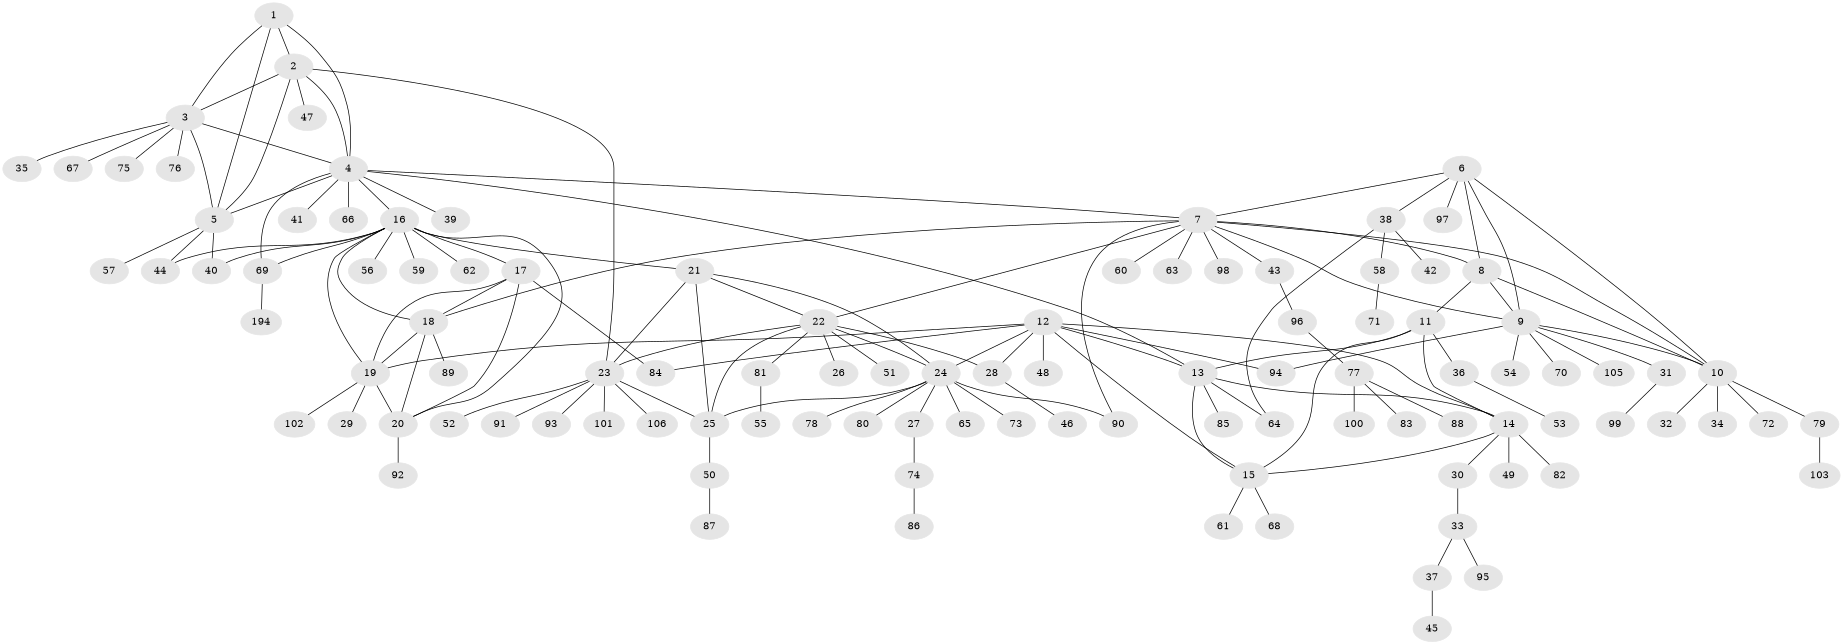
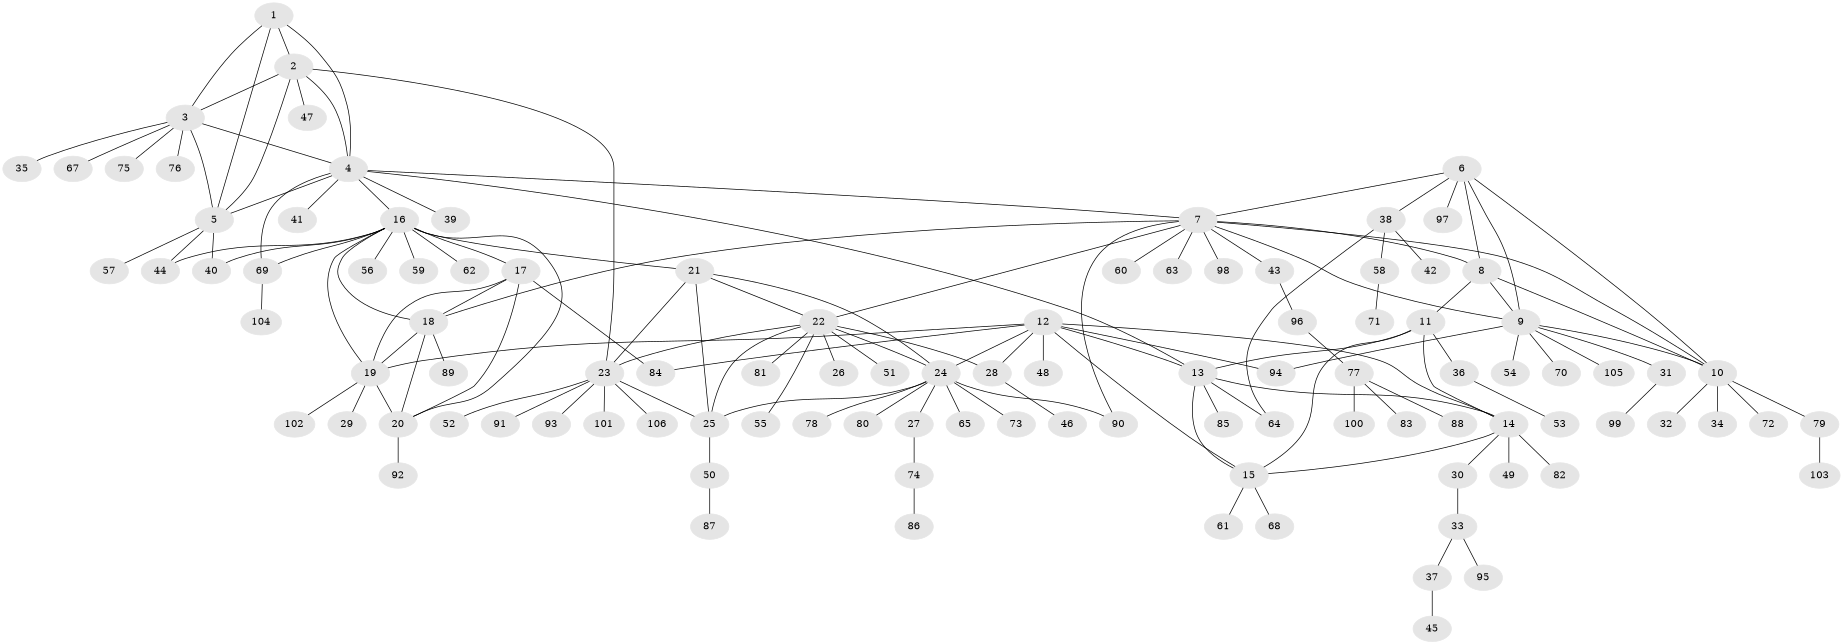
node "66": removed
node "194": label "194" -> "104"
edge "81" -- "55": now "22" -- "55"
